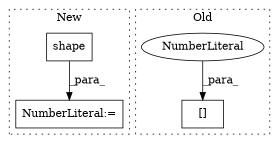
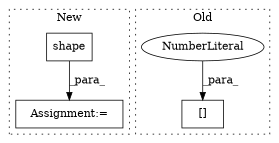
node "NumberLiteral:=": label "NumberLiteral:=" -> "Assignment:="
